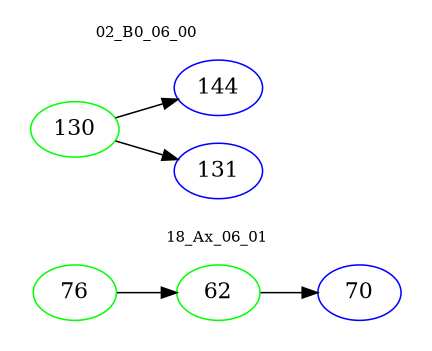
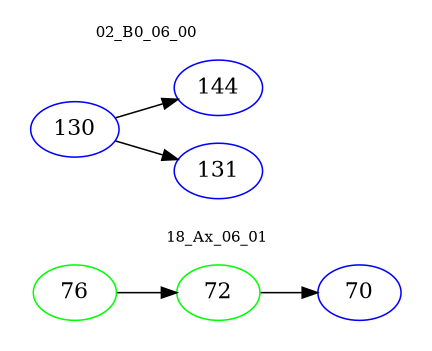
node "130": color green -> blue
node "62": label "62" -> "72"
